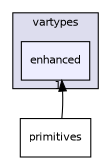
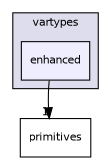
edge "primitives" -> "enhanced": reversed
